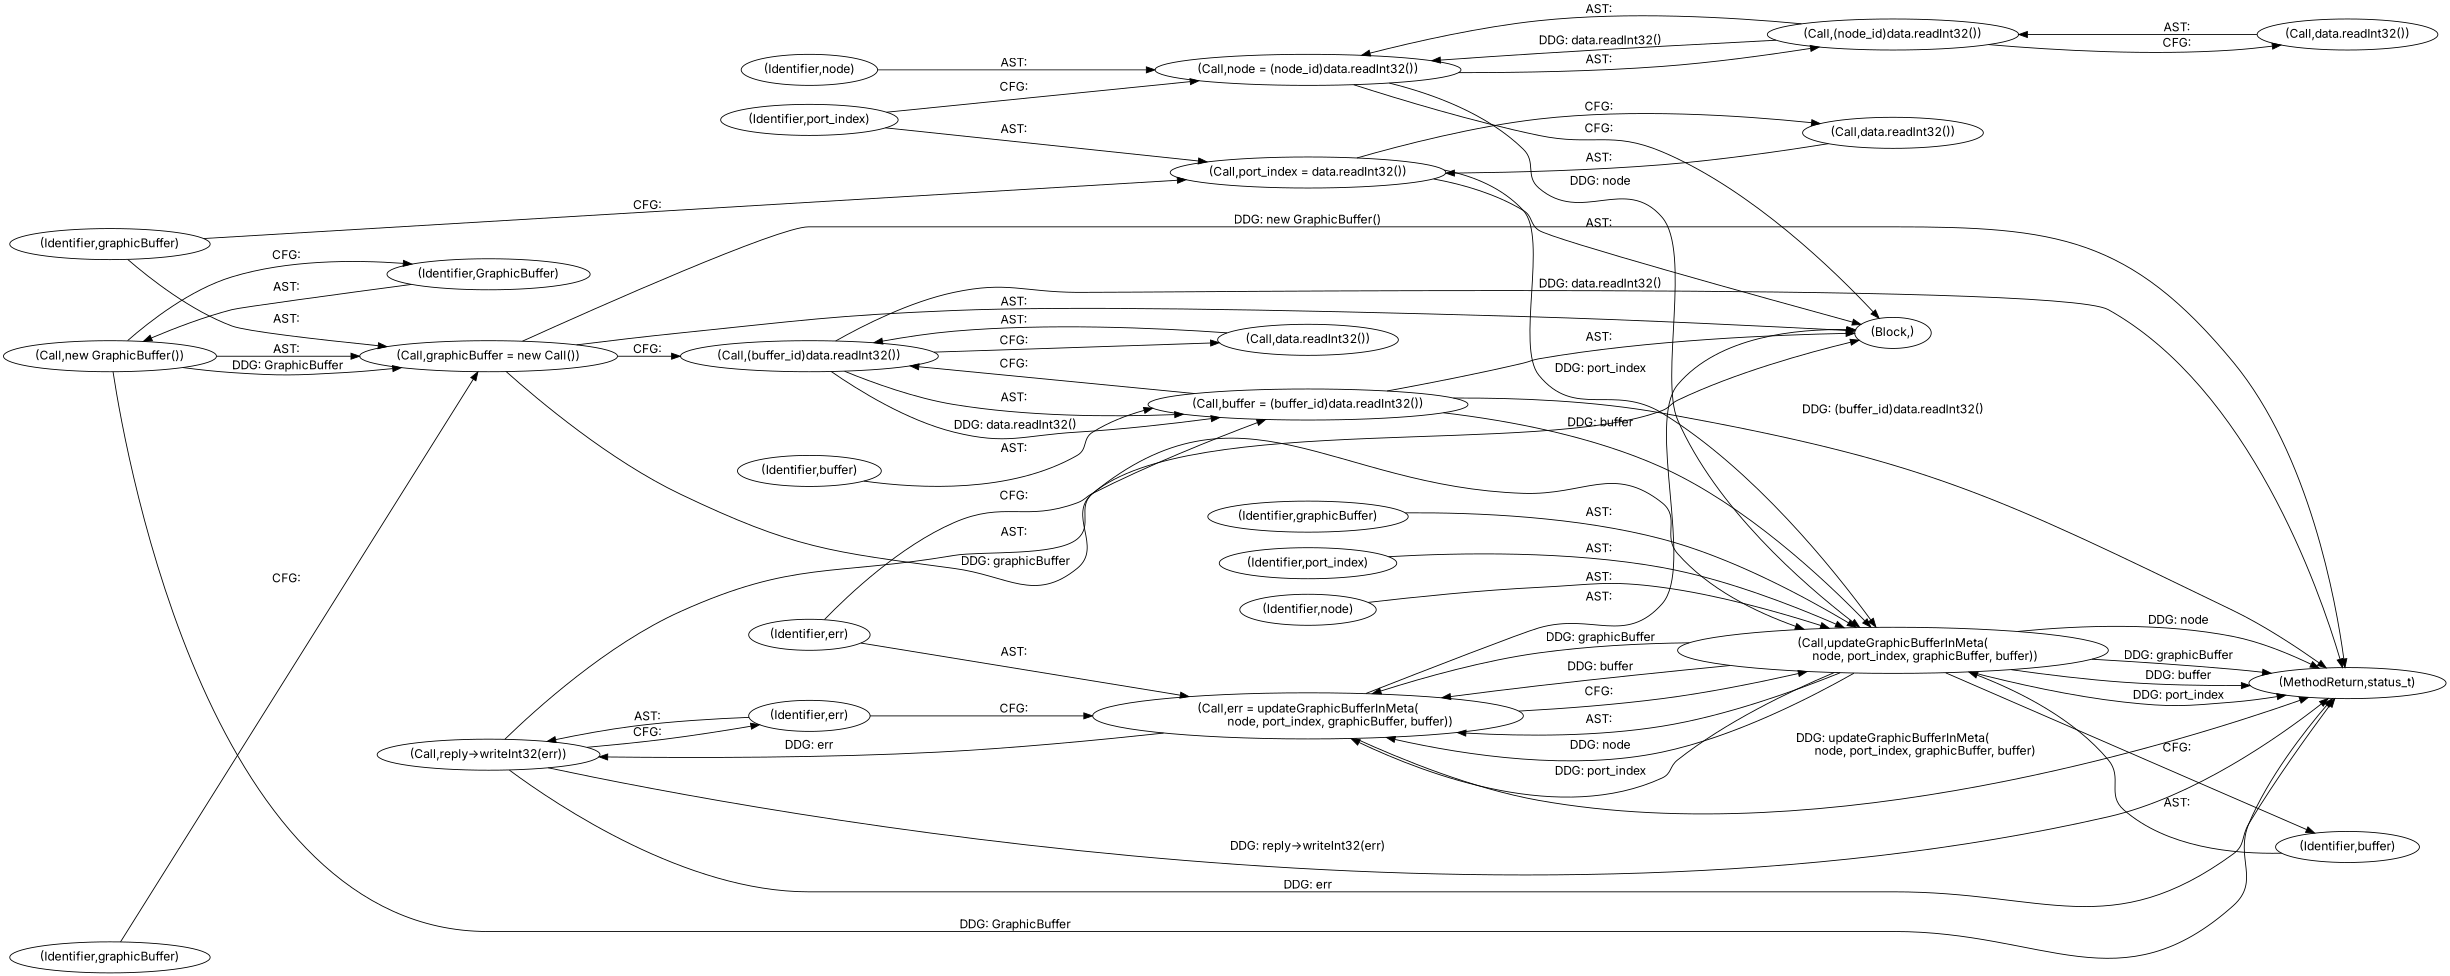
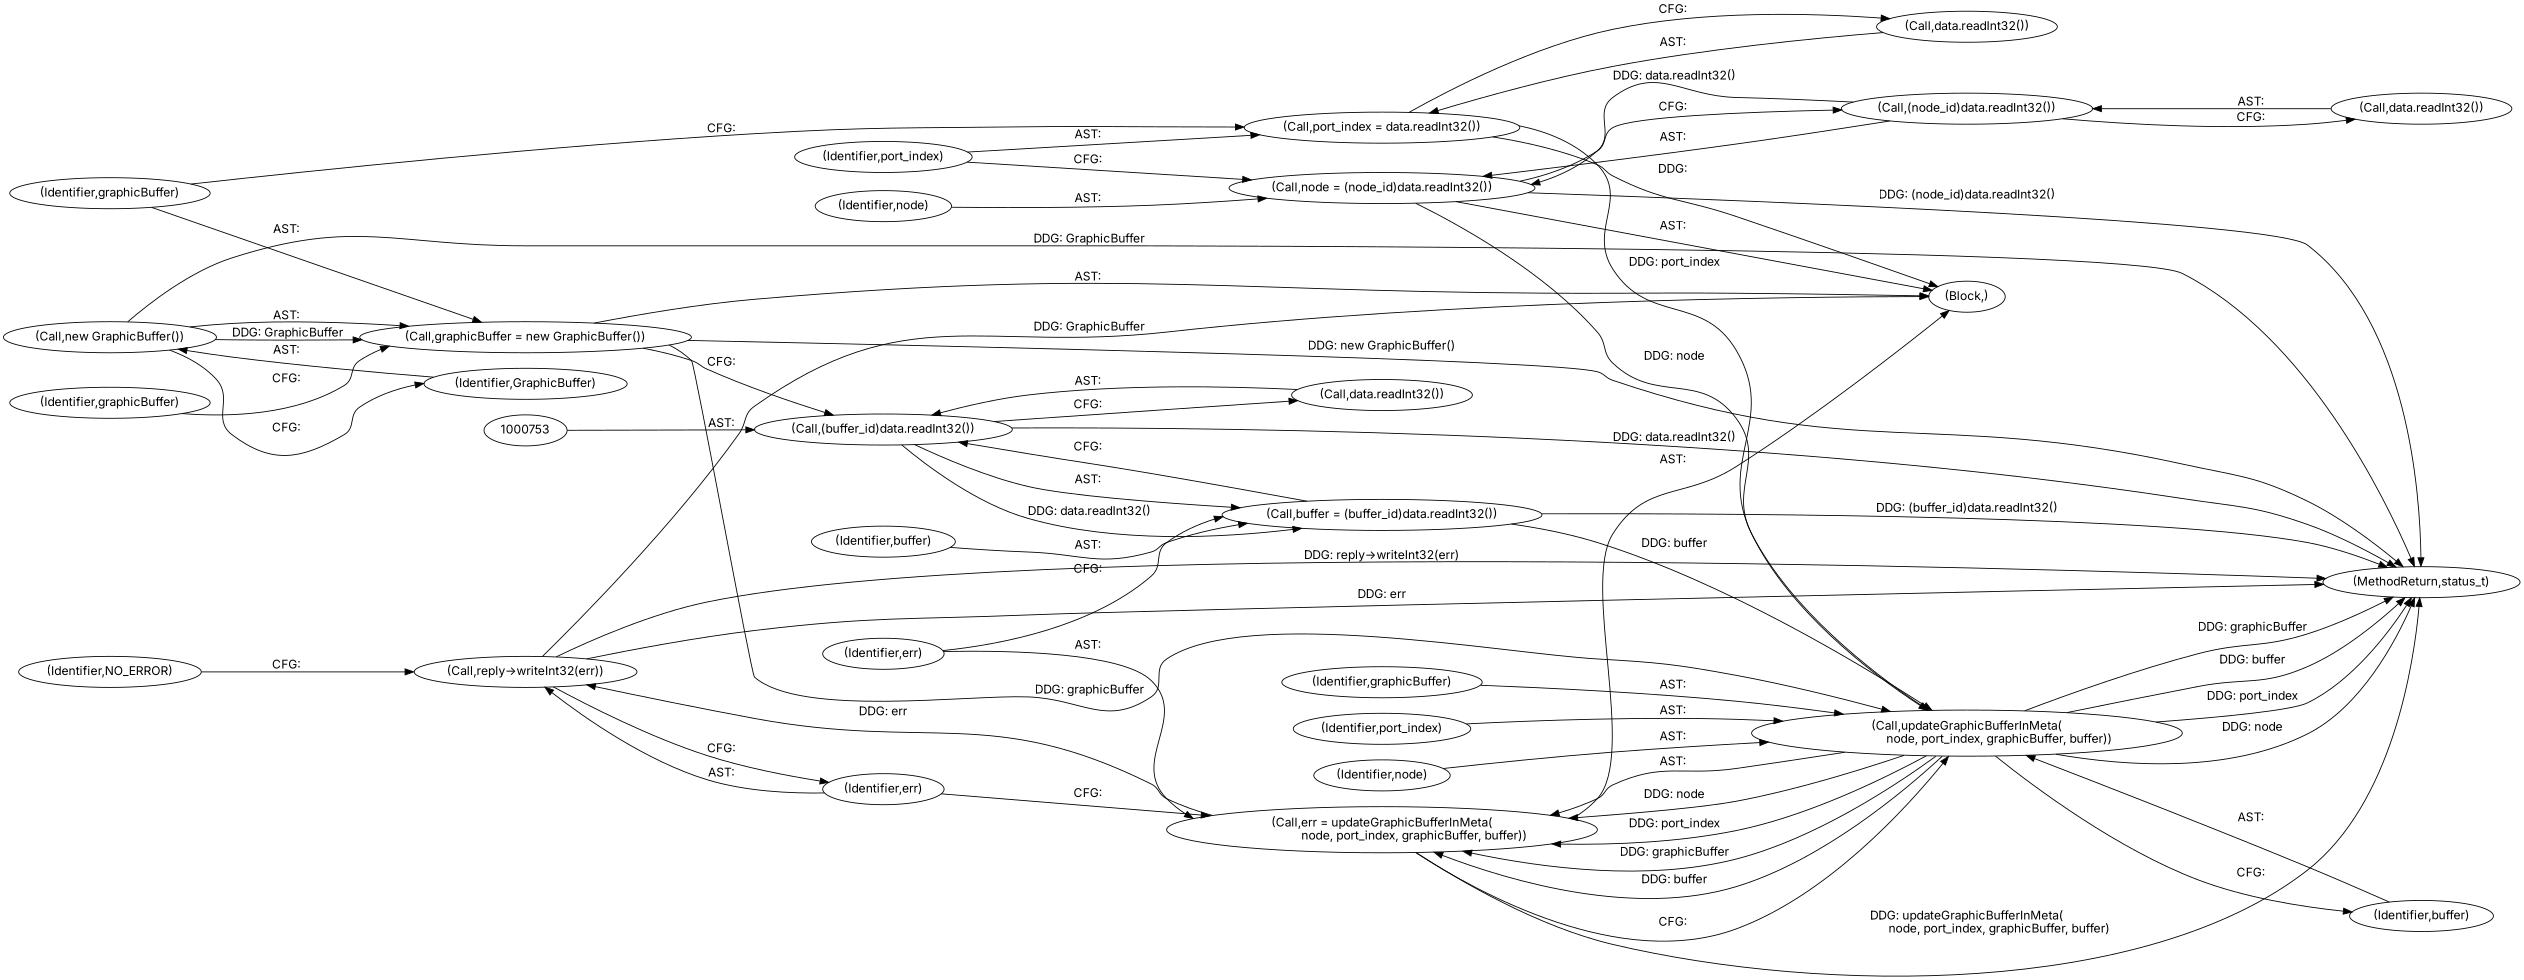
edge "(Call,node = (node_id)data.readInt32())" -> "(Call,(node_id)data.readInt32())": label "AST: " -> "CFG: "
edge "(Call,node = (node_id)data.readInt32())" -> "(Block,)": label "CFG: " -> "AST: "
edge "(Call,node = (node_id)data.readInt32())" -> "(MethodReturn,status_t)": added, label "DDG: (node_id)data.readInt32()"
edge "(Call,port_index = data.readInt32())" -> "(Block,)": label "AST: " -> "DDG: "
edge "(Call,buffer = (buffer_id)data.readInt32())" -> "(Block,)": removed, label "AST:"
node "(Call,graphicBuffer = new Call())": label "(Call,graphicBuffer = new Call())" -> "(Call,graphicBuffer = new GraphicBuffer())"
node "1000753": added
edge "(Call,reply->writeInt32(err))" -> "(Block,)": label "AST: " -> "DDG: GraphicBuffer"
node "(Identifier,NO_ERROR)": added
